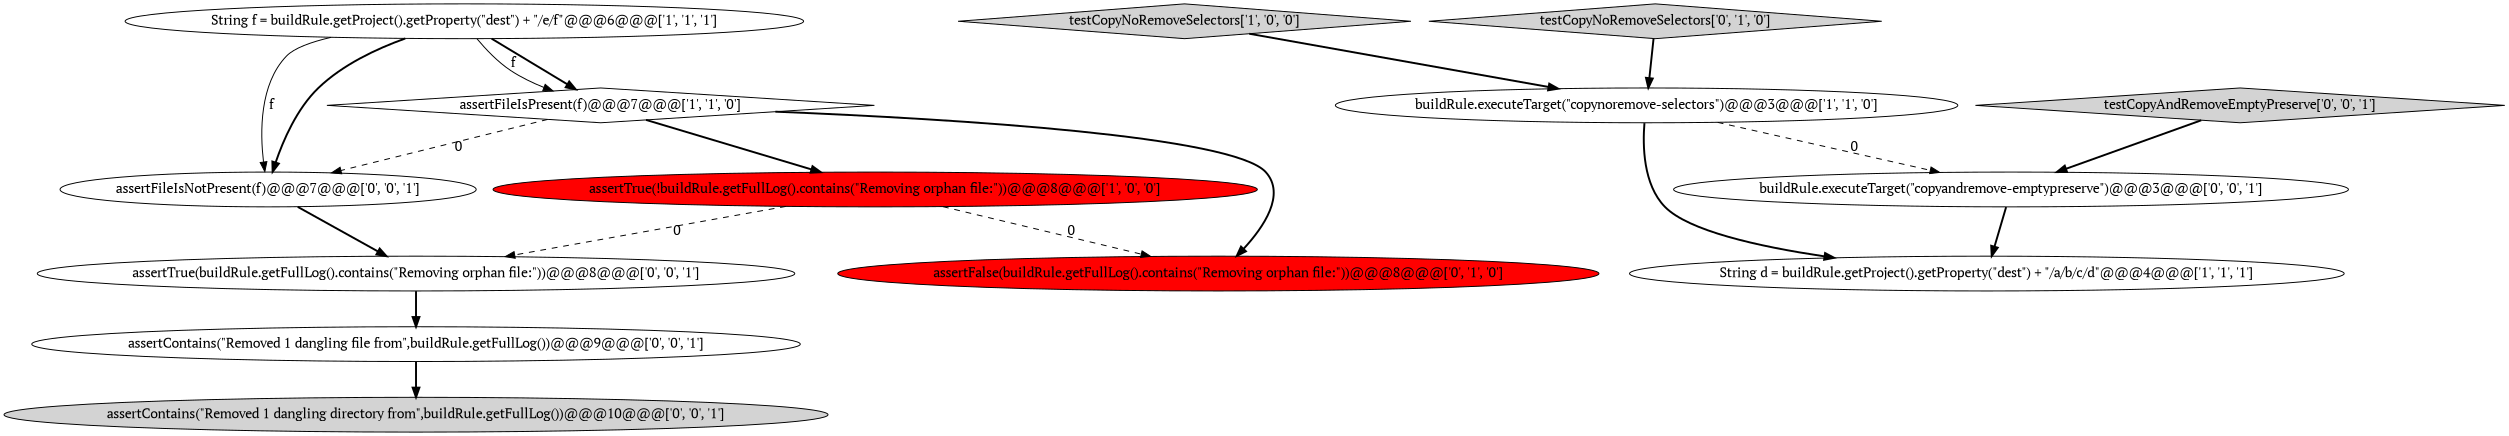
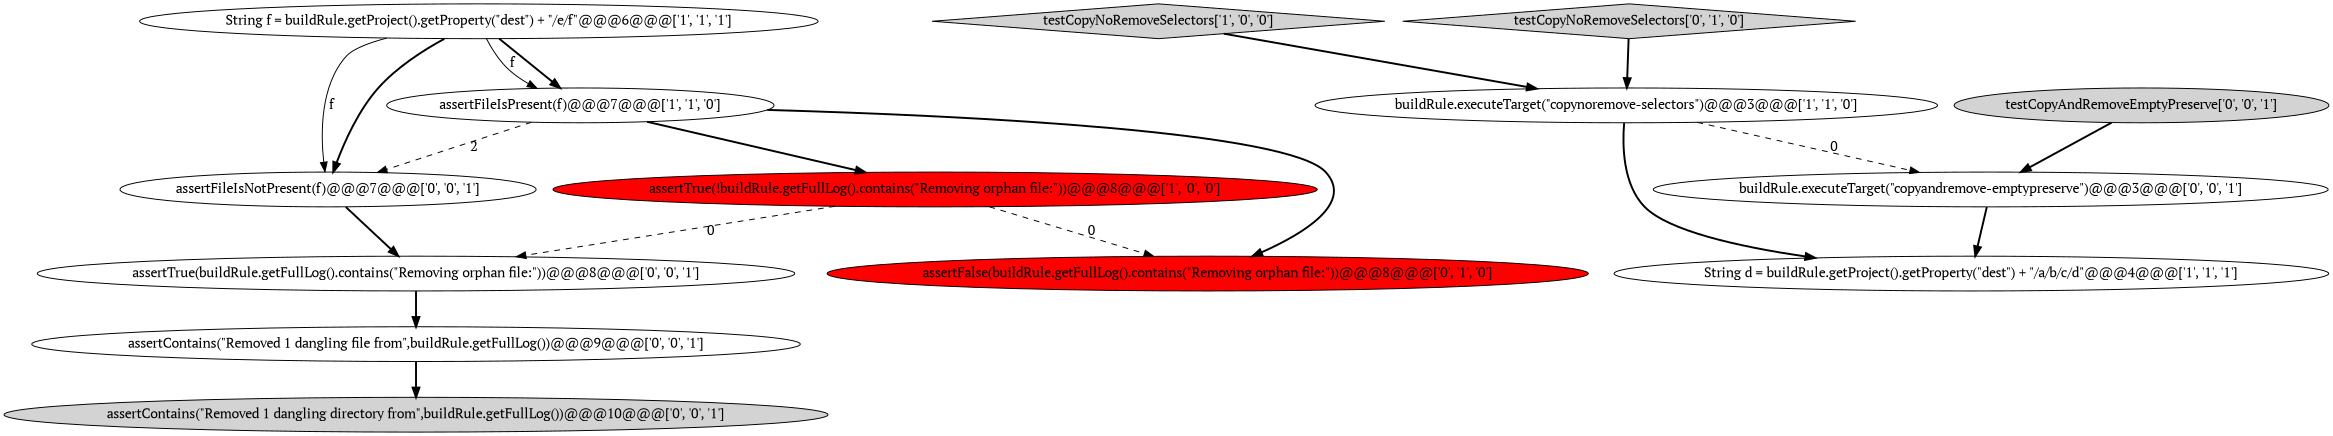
node "assertFileIsPresent(f)@@@7@@@['1', '1', '0']": shape diamond -> ellipse
node "testCopyAndRemoveEmptyPreserve['0', '0', '1']": shape diamond -> ellipse
edge "assertFileIsPresent(f)@@@7@@@['1', '1', '0']" -> "assertFileIsNotPresent(f)@@@7@@@['0', '0', '1']": label "0" -> "2"
